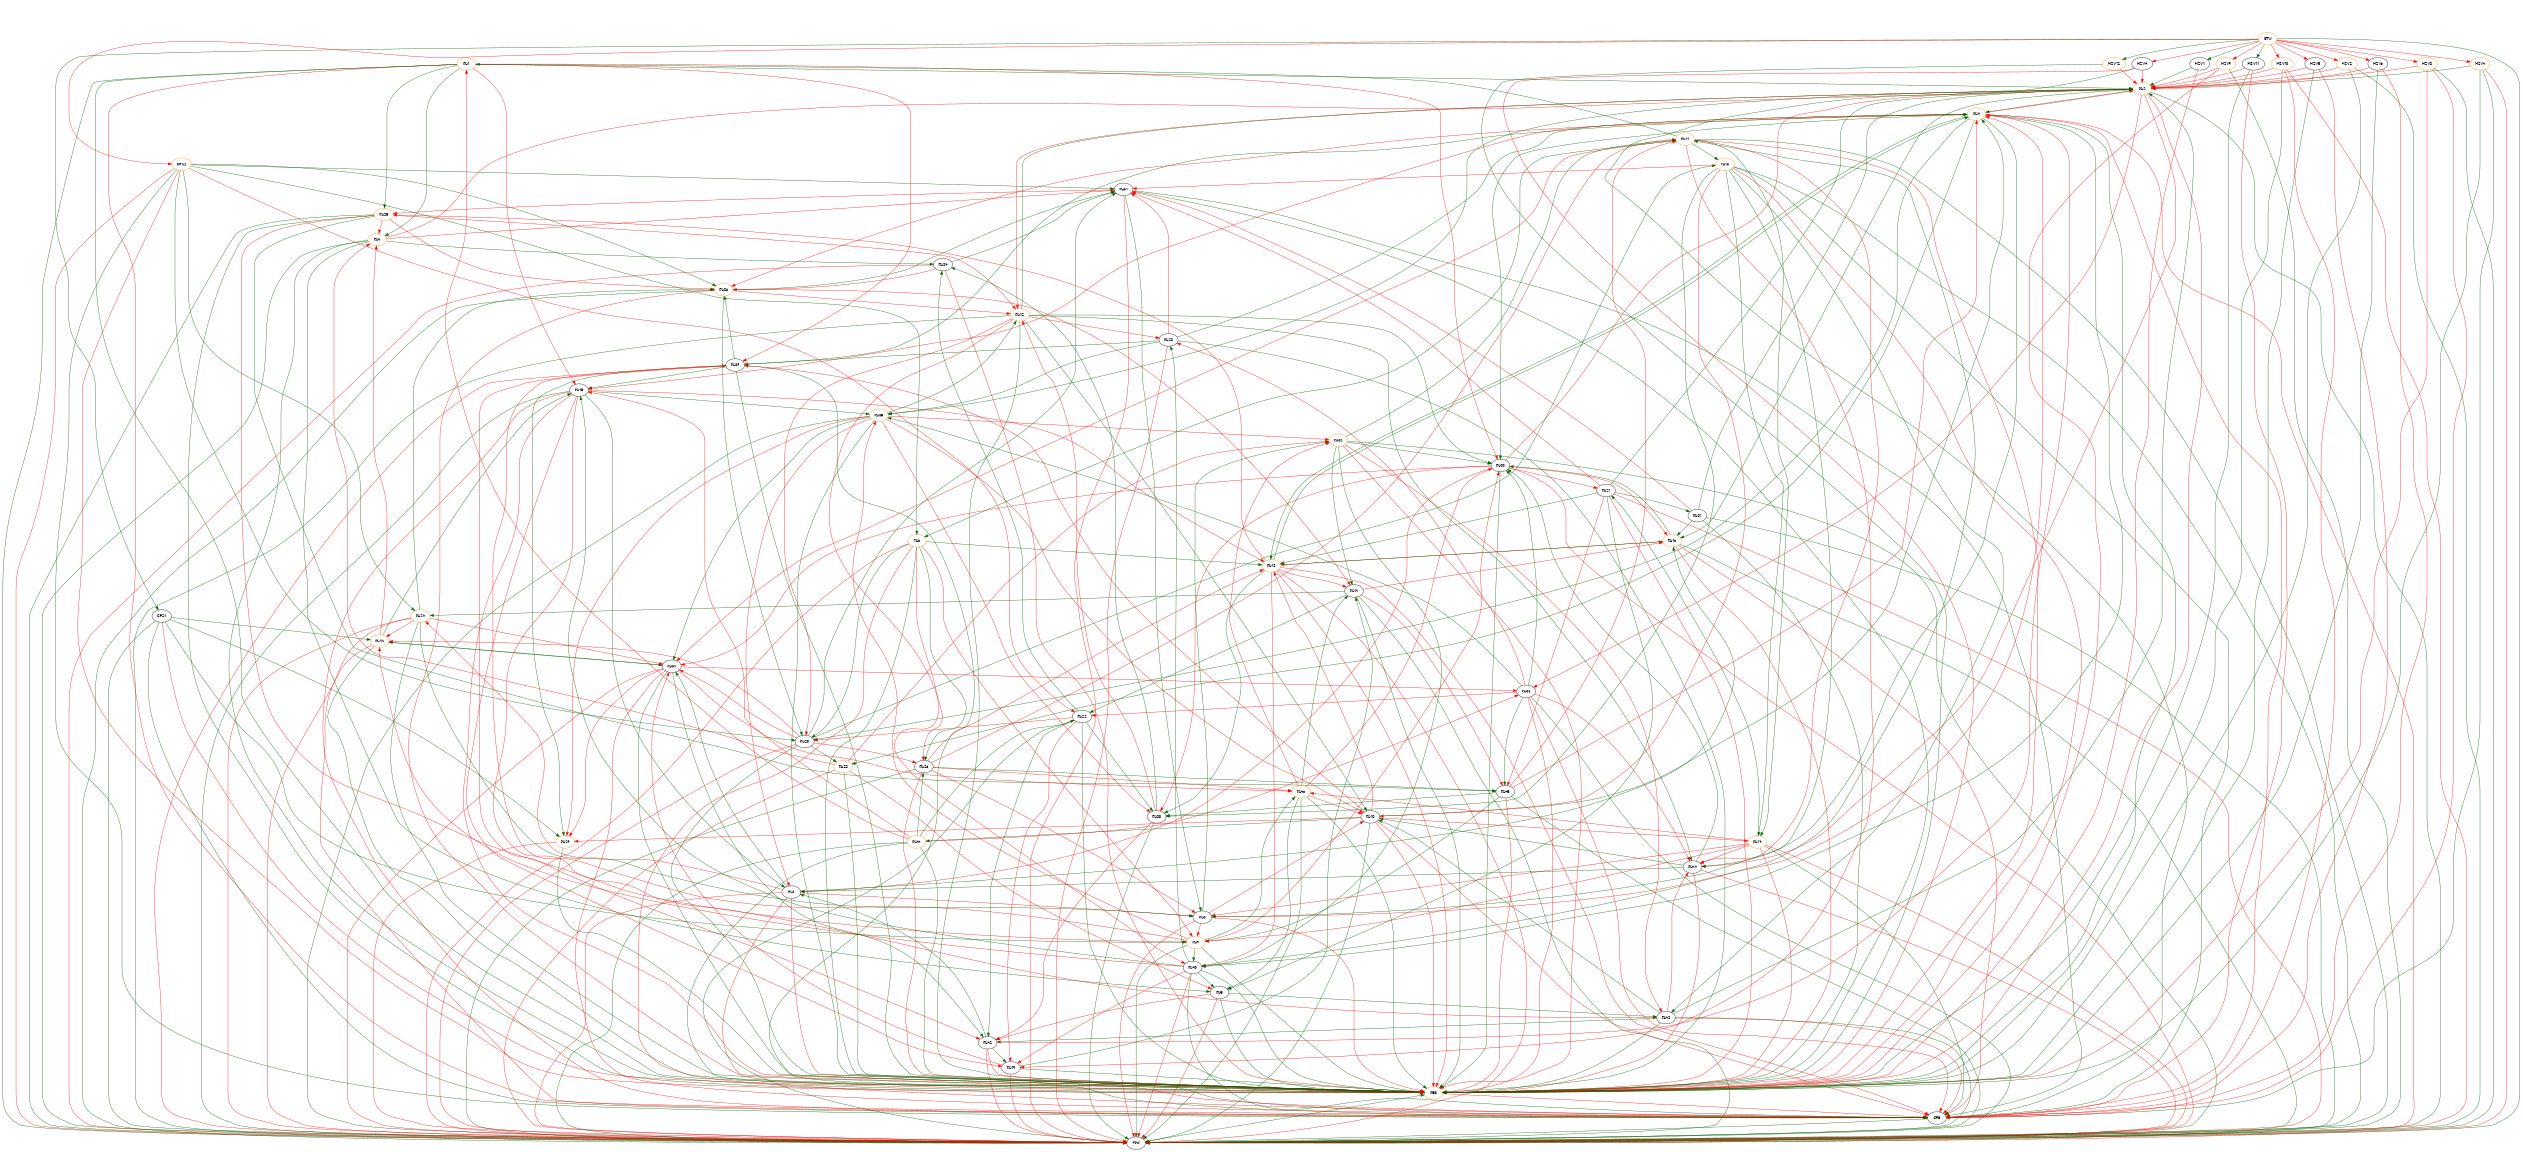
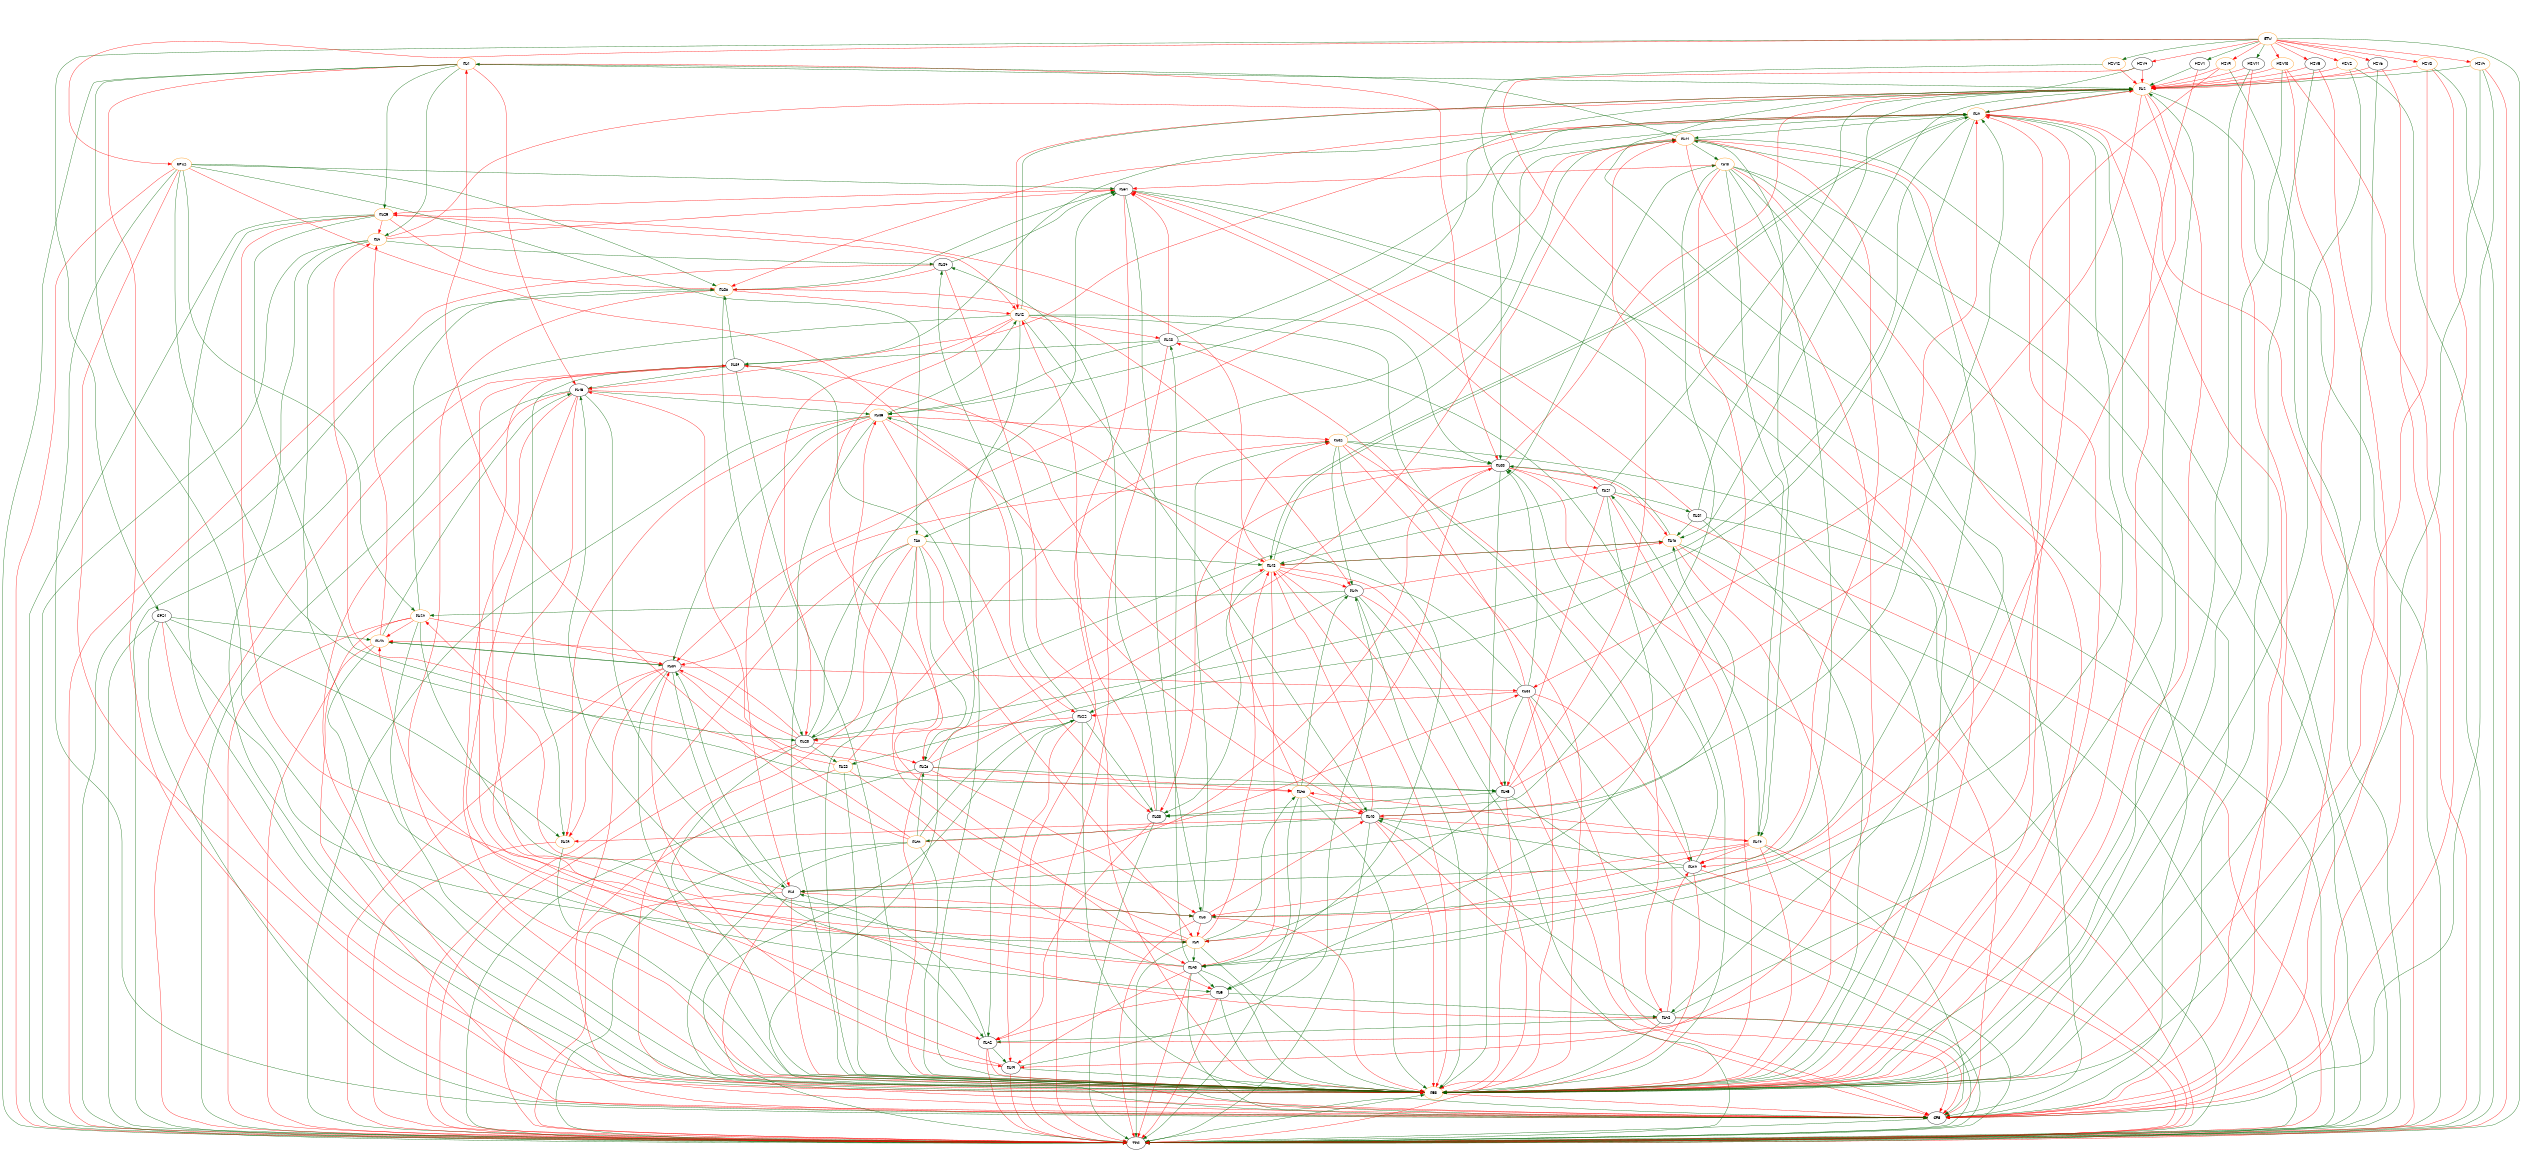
edge "RD1" -> "RD39": removed
edge "RD7" -> "RD47": now "RD7" -> "RD11"
edge "RD9" -> "RD33": now "RD9" -> "RD13"
